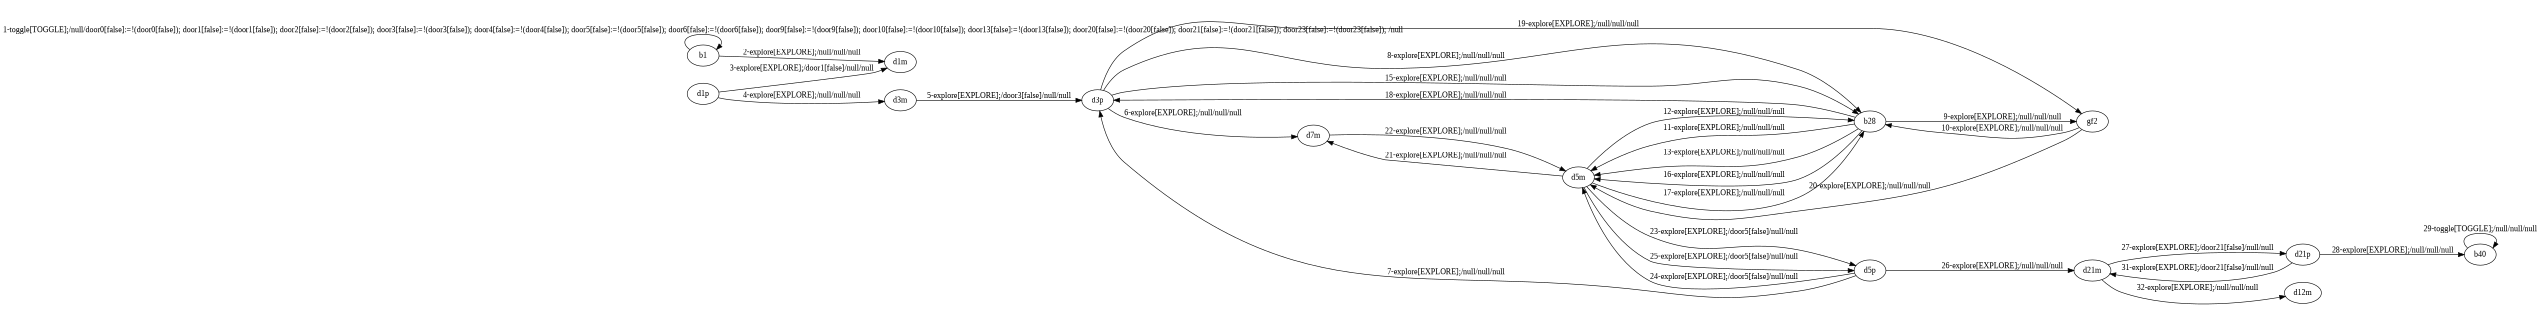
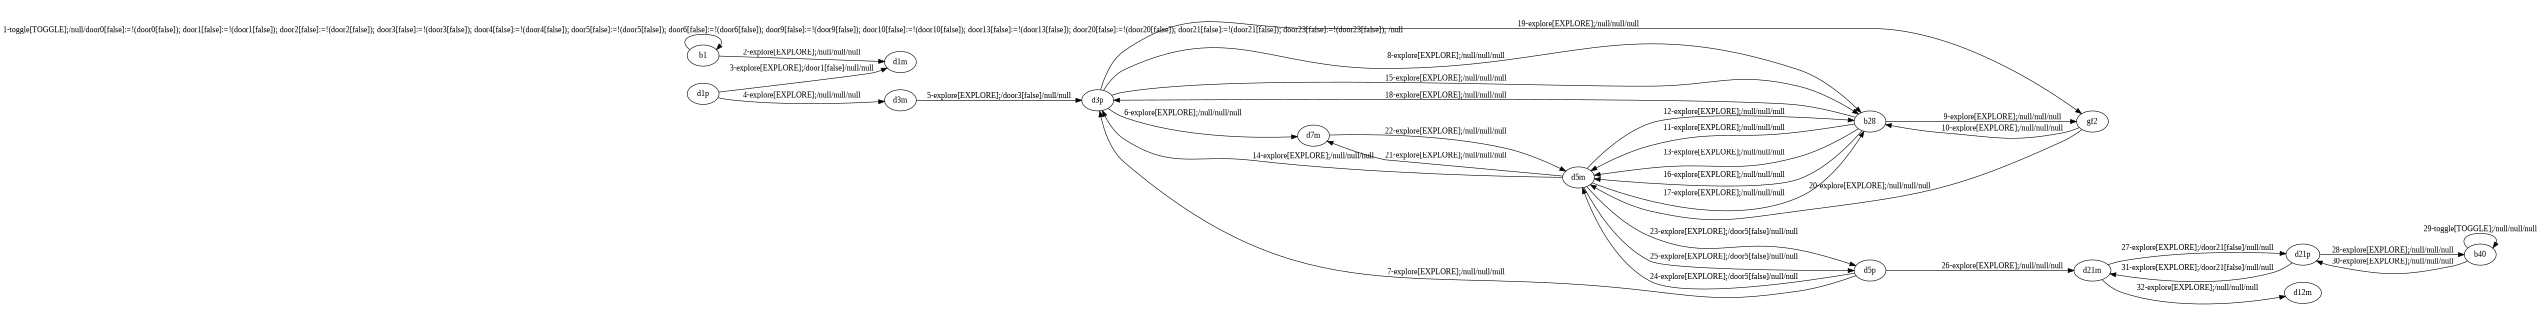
edge "d5m" -> "d3p": added, label "14-explore[EXPLORE];/null/null/null"
edge "b40" -> "d21p": added, label "30-explore[EXPLORE];/null/null/null"
